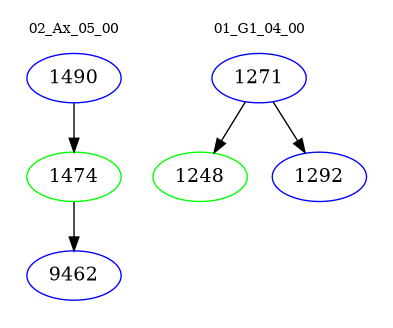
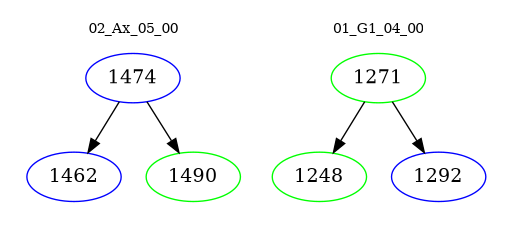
node "1490": color blue -> green
node "1271": color blue -> green
edge "1490" -> "1474": reversed
node "1474": color green -> blue
node "9462": label "9462" -> "1462"
